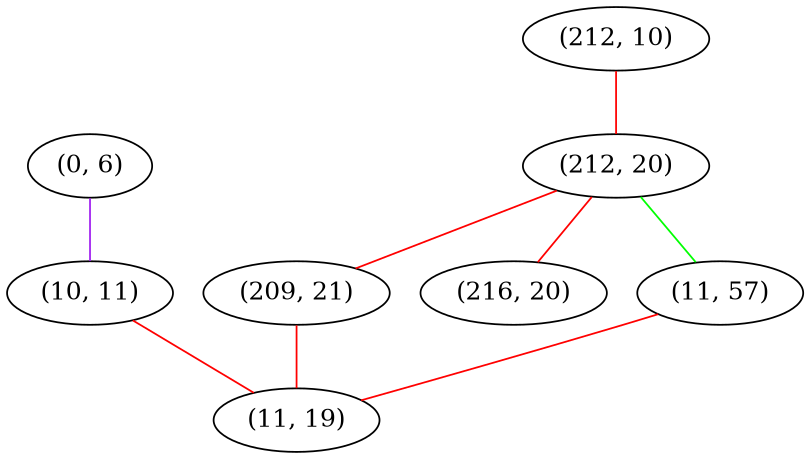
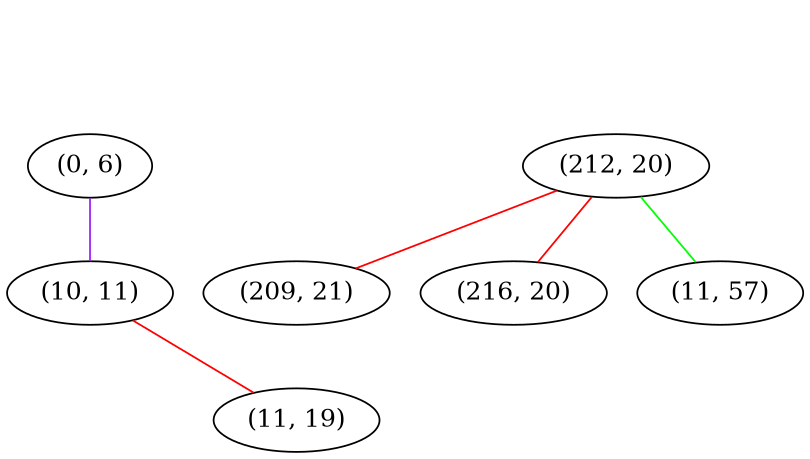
node "(212, 10)": removed
edge "(209, 21)" -- "(11, 19)": removed
edge "(11, 57)" -- "(11, 19)": removed
